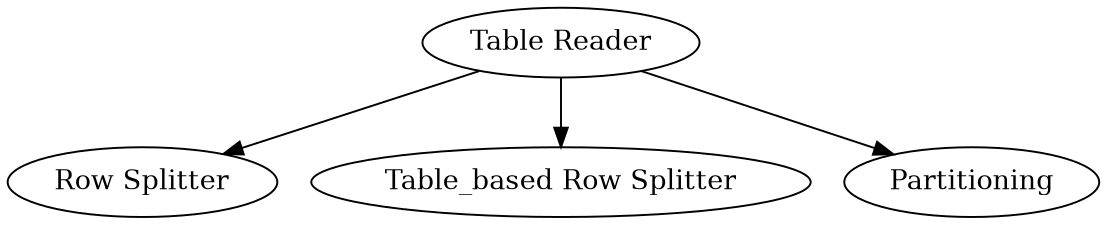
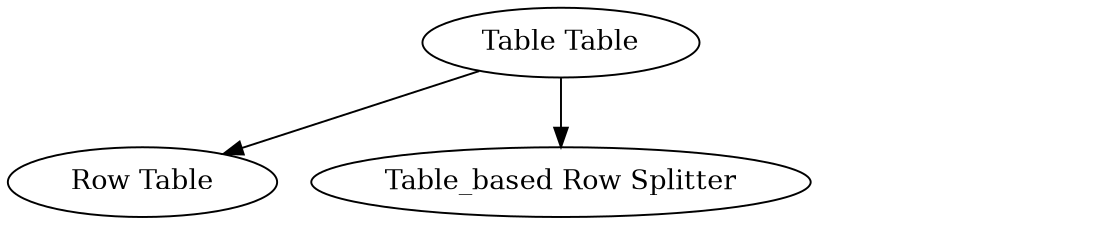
node "Table Reader": label "Table Reader" -> "Table Table"
node "Row Splitter": label "Row Splitter" -> "Row Table"
node "Partitioning": removed
